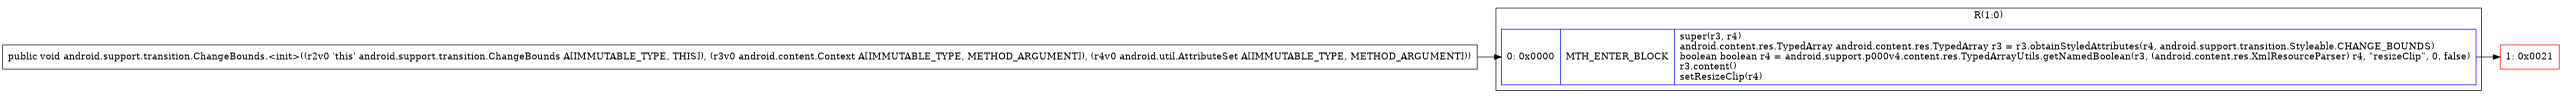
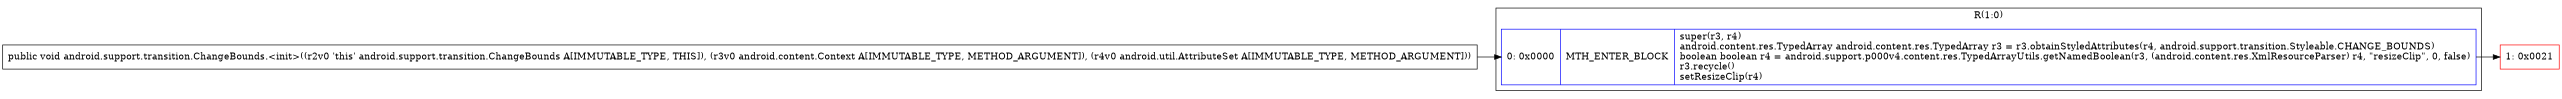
node "0: 0x0000": text "r3.content()" -> "r3.recycle()"
